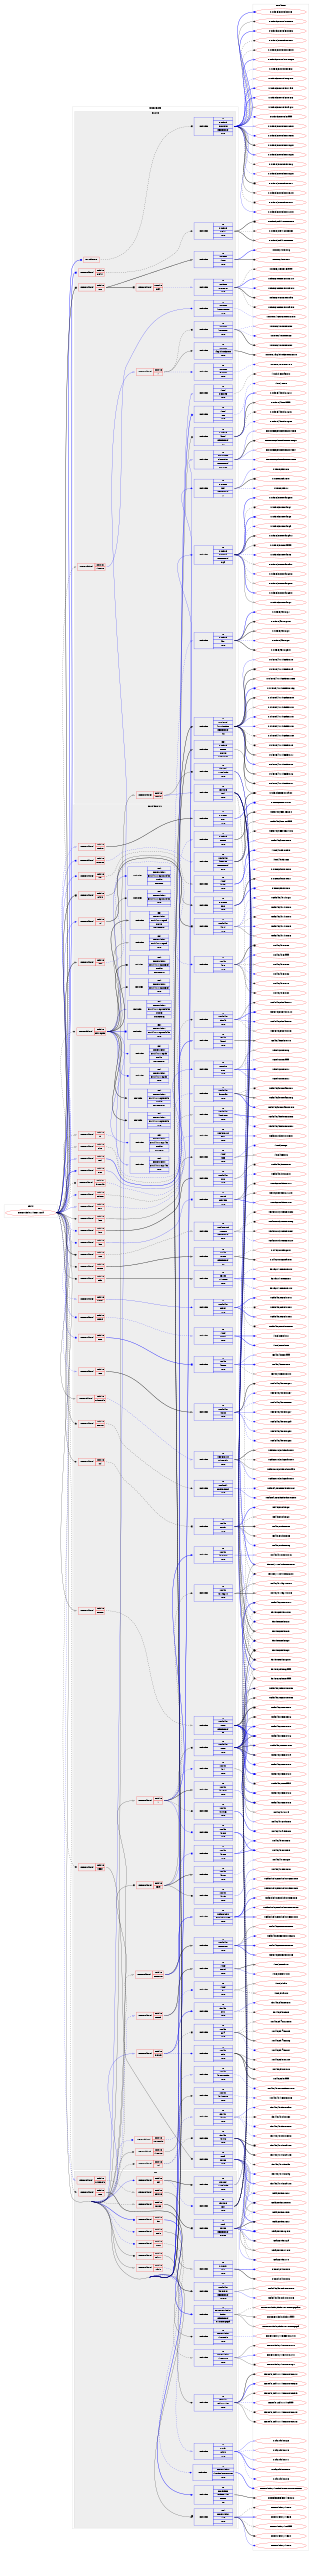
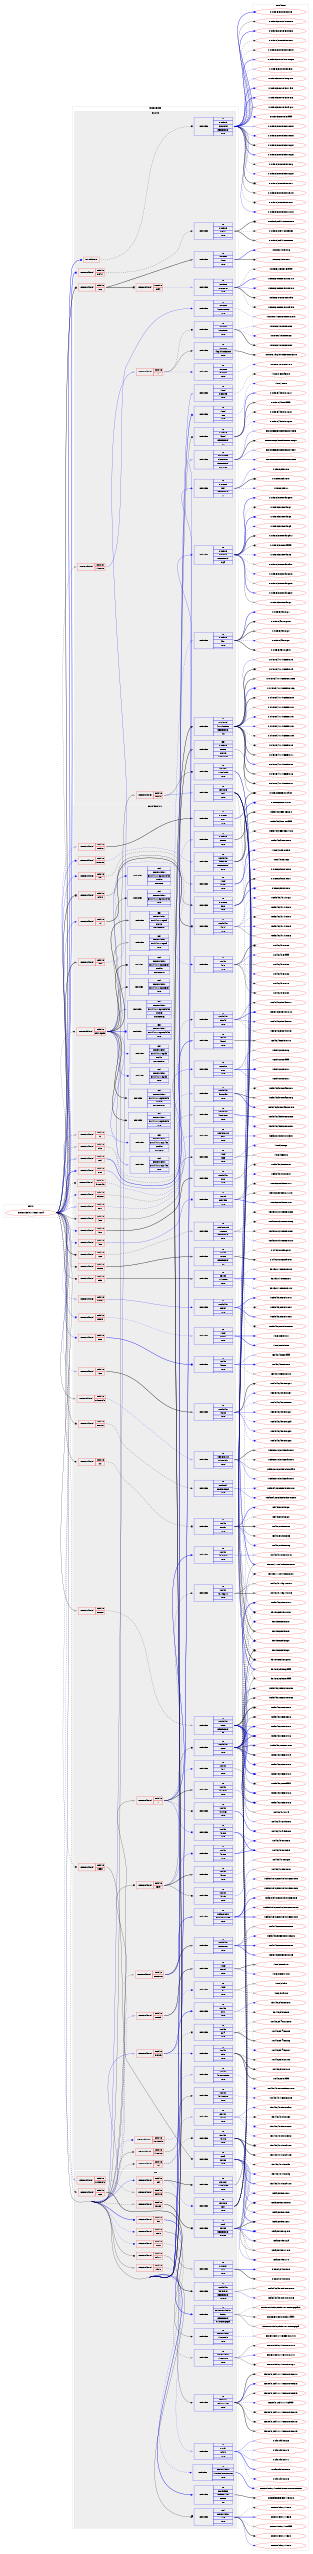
node "sec-policy/selinux-wine-2.20170204-r3": added
